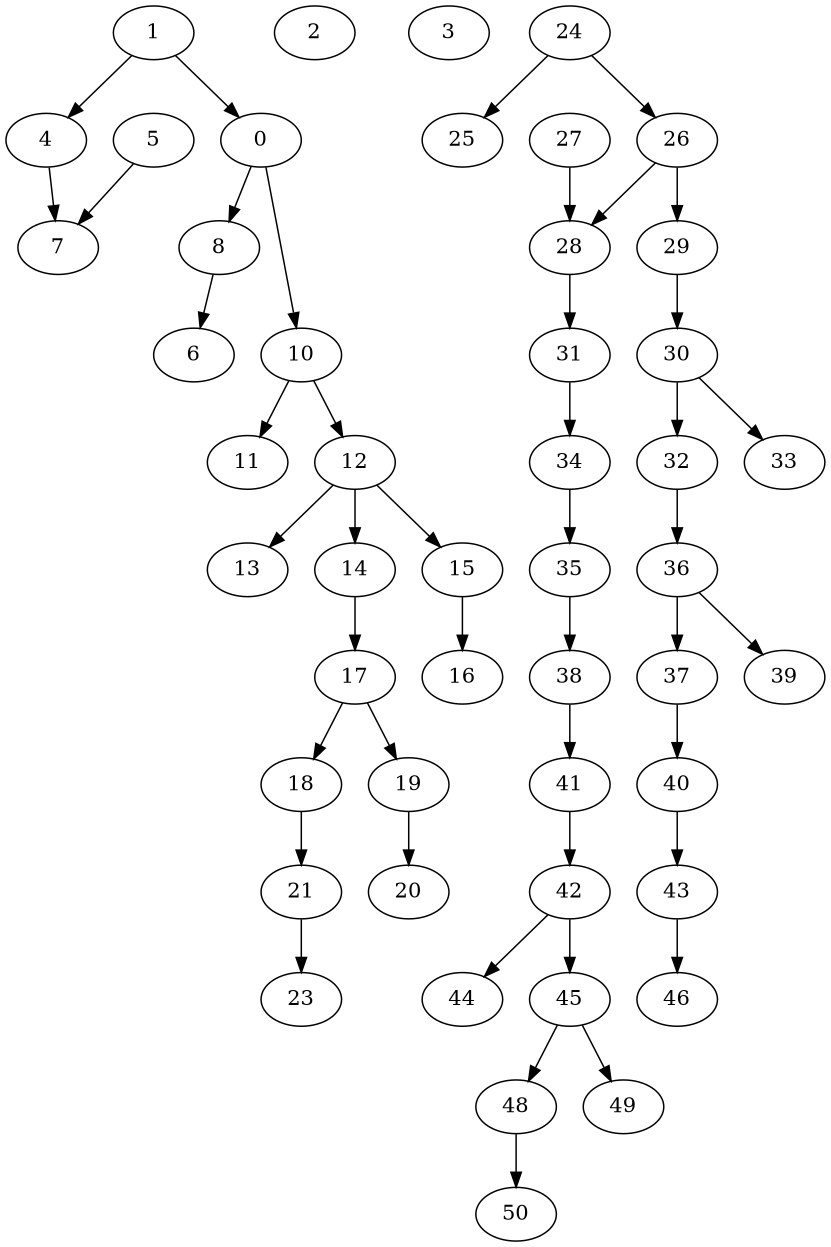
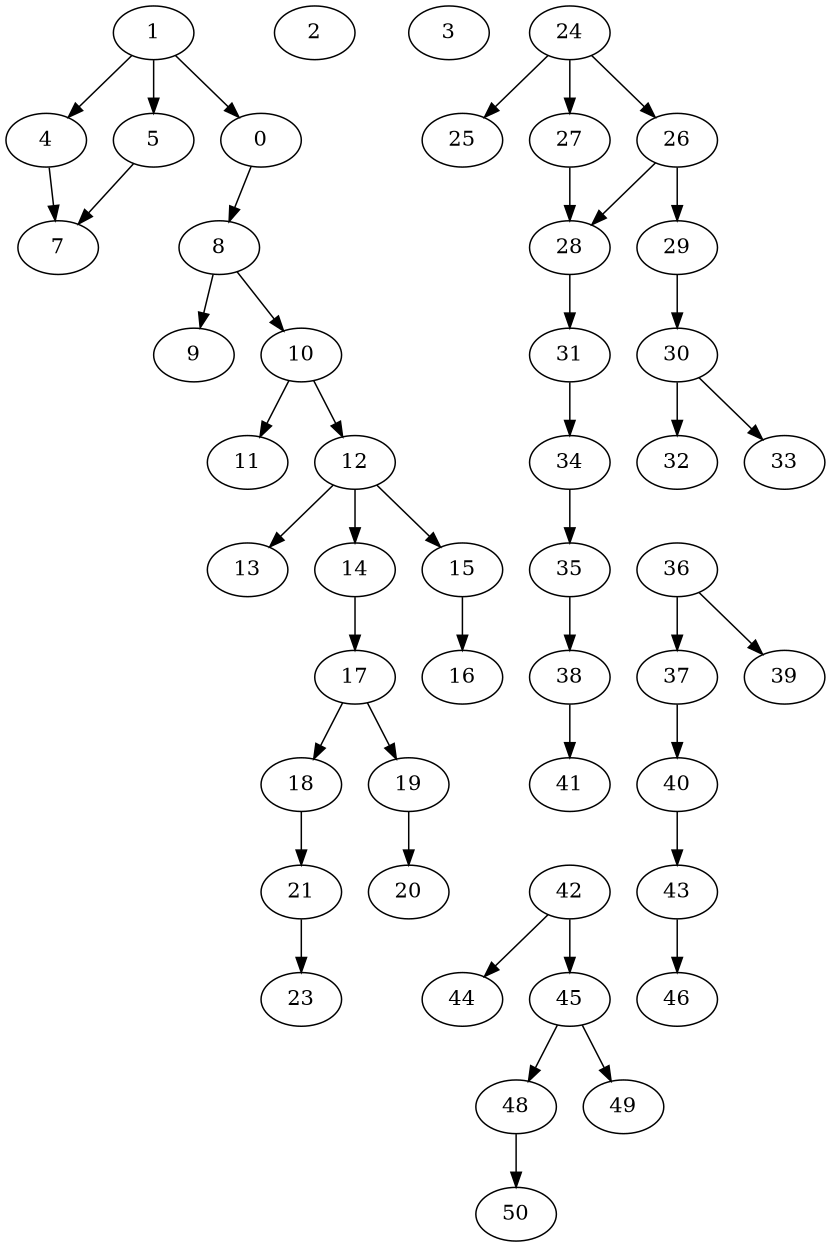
edge "1" -> "5": added
edge "24" -> "27": added
edge "0" -> "10": now "8" -> "10"
node "6": label "6" -> "9"
edge "32" -> "36": removed
edge "41" -> "42": removed
